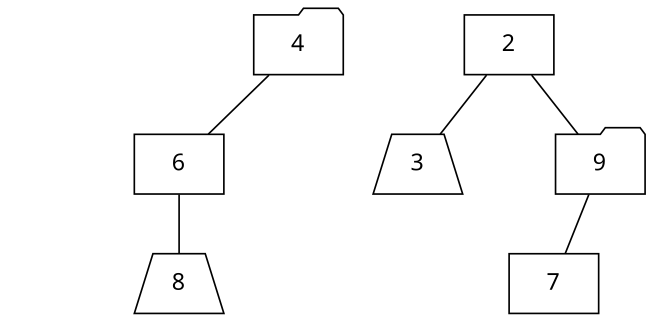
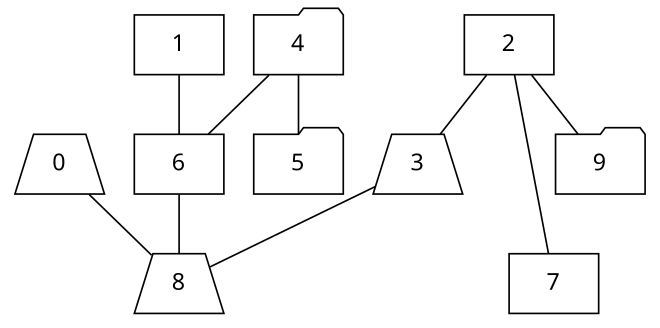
node "1": added
node "0": added
node "5": added
edge "9" -- "7": now "2" -- "7"
edge "3" -- "8": added
